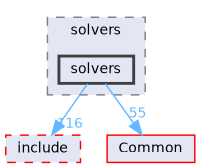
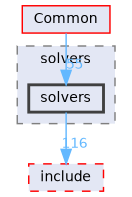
edge "solvers" -> "Common": reversed
